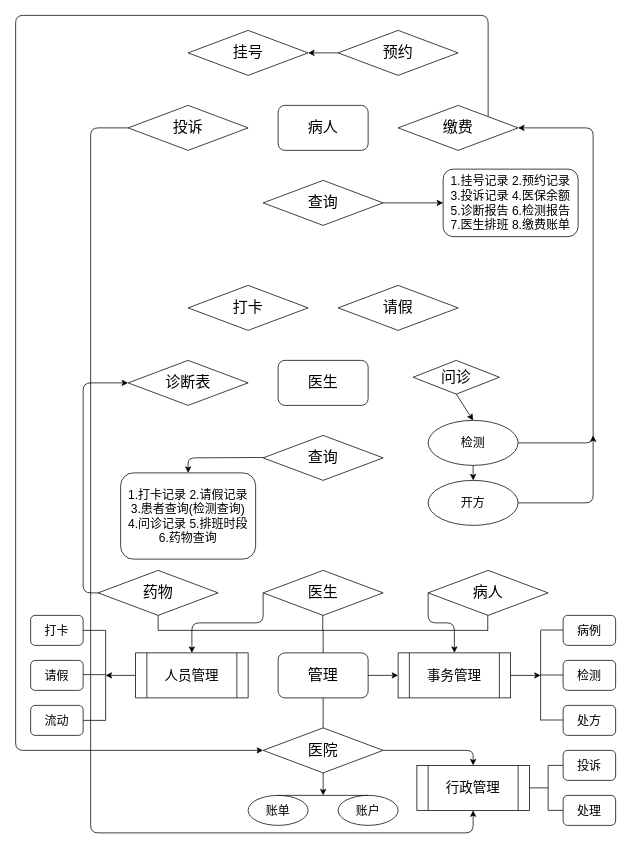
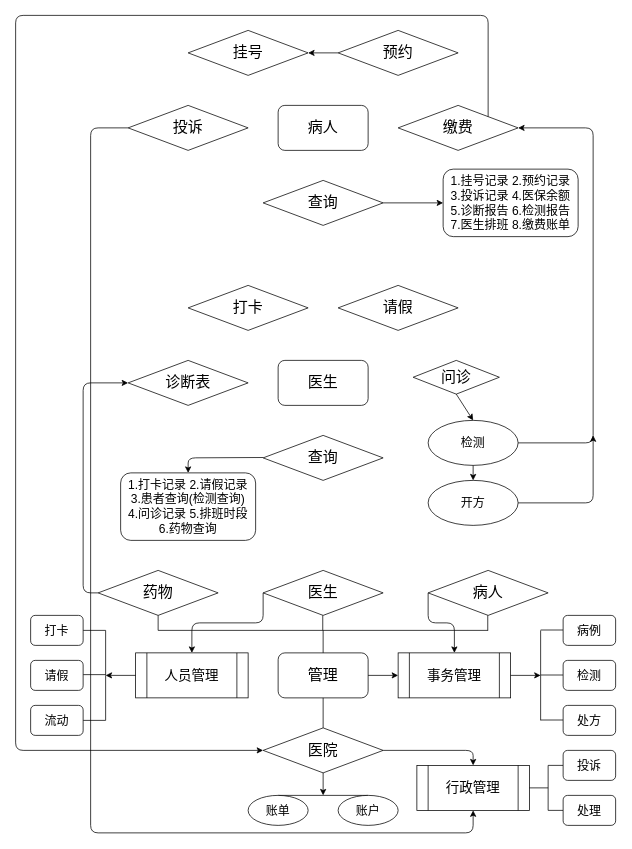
node "1.打卡记录 2.请假记录 3.患者查询(检测查询) 4.问诊记录 5.排班时段 6.药物查询": size 135x86 -> 135x68
